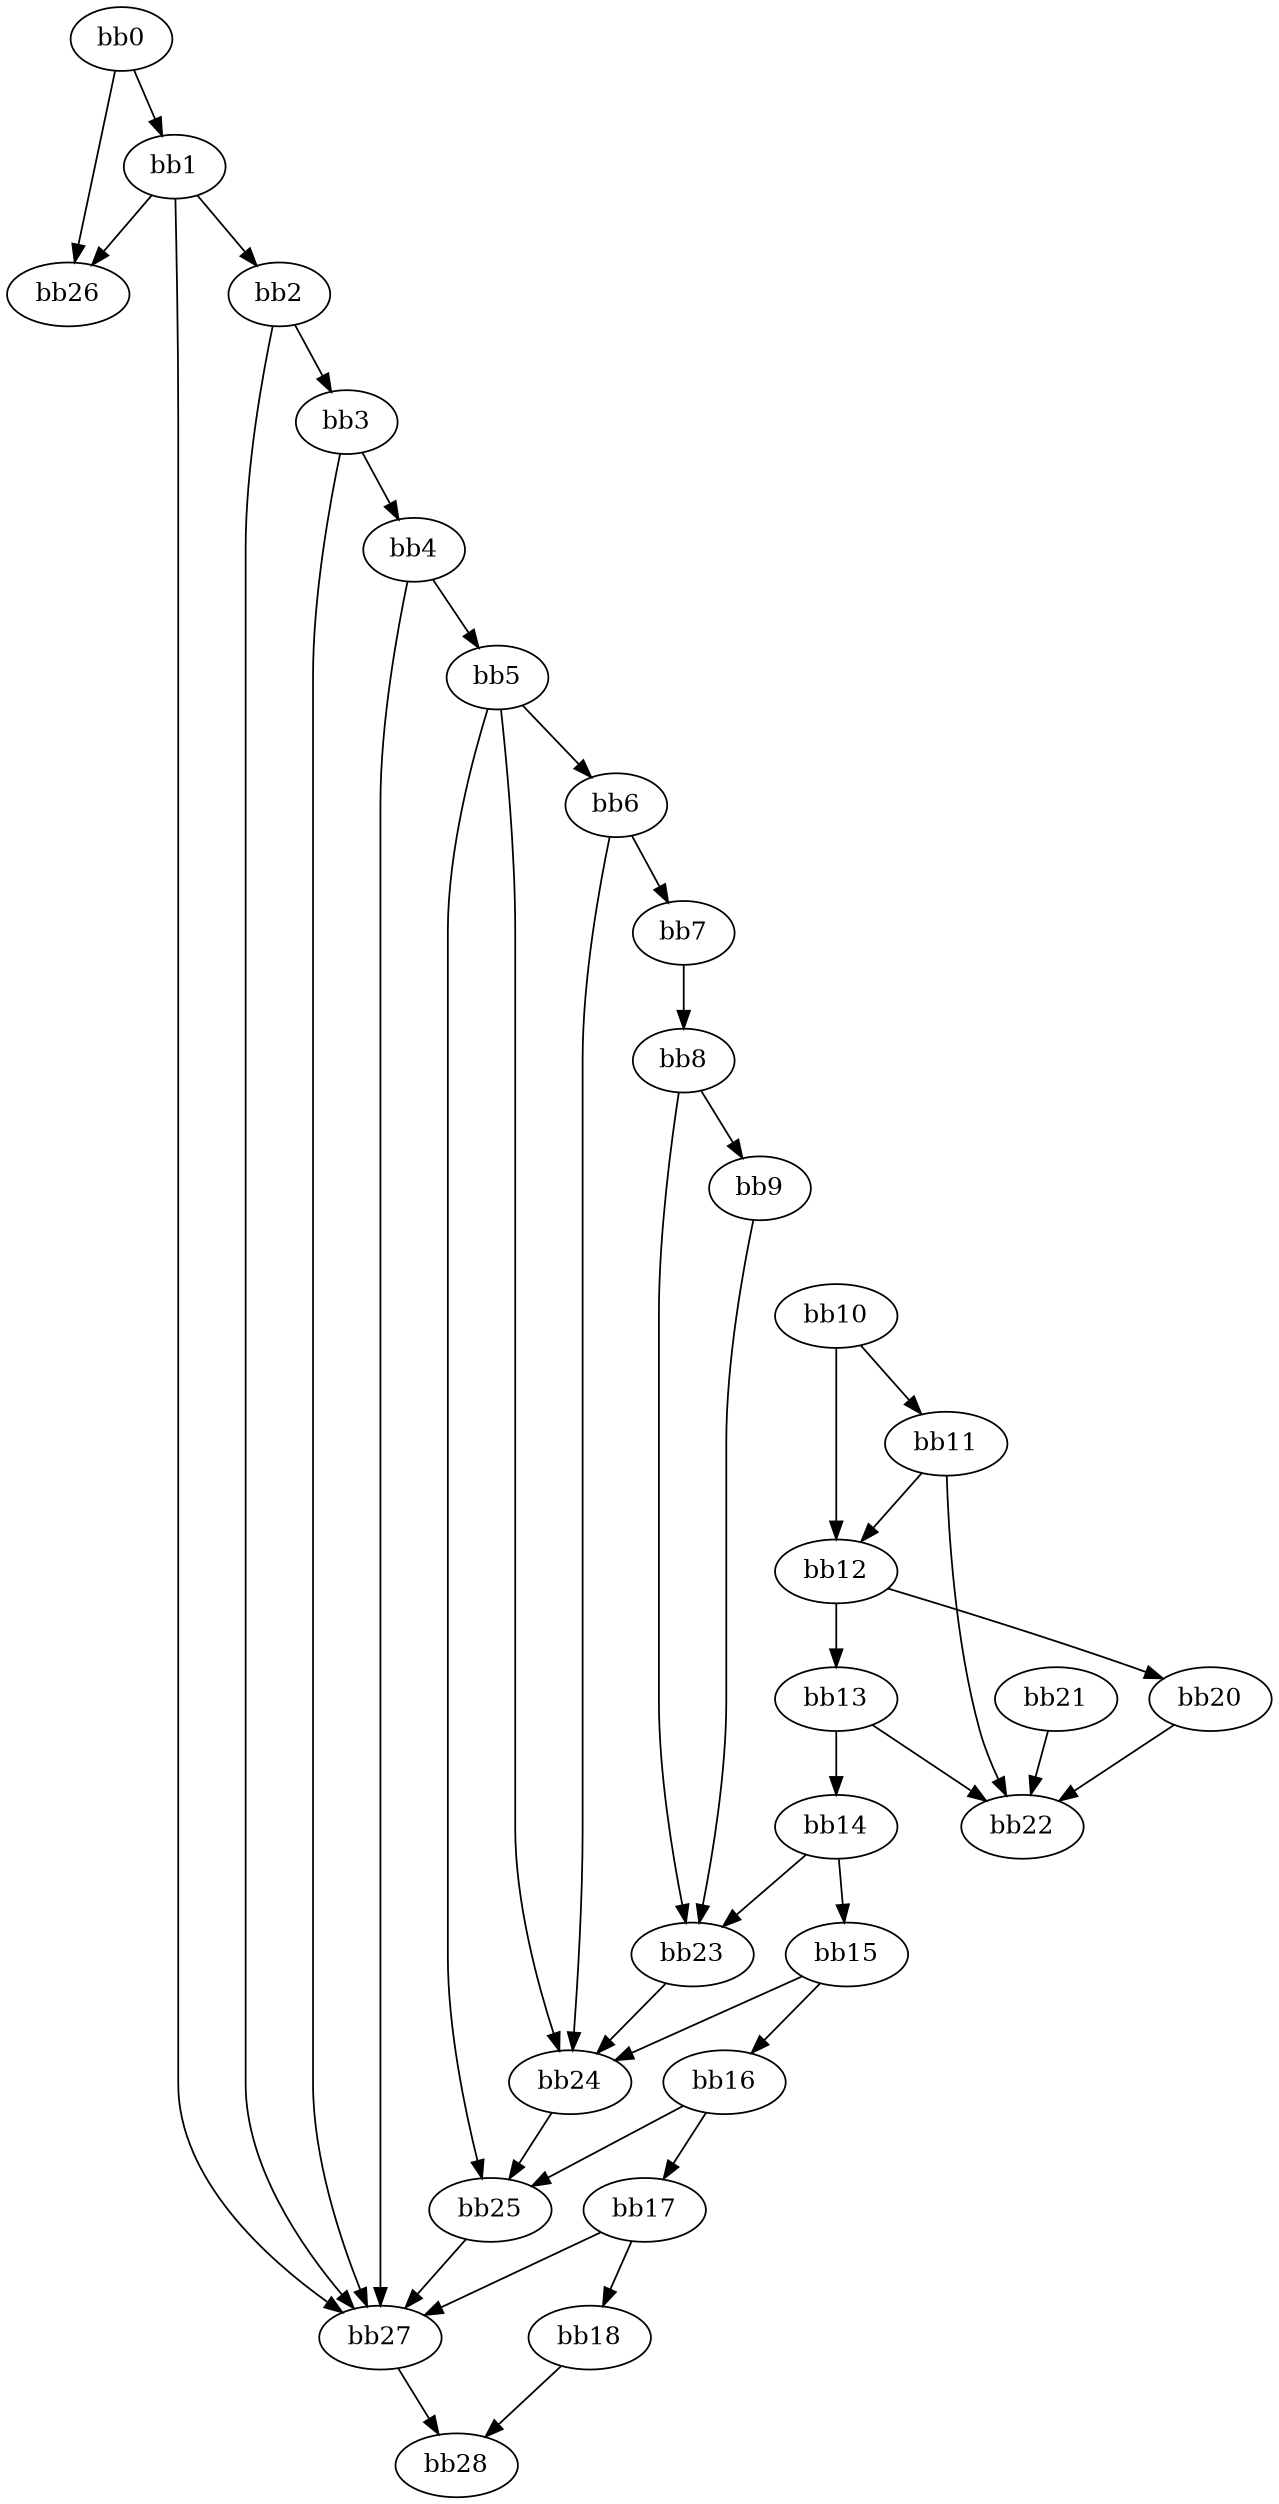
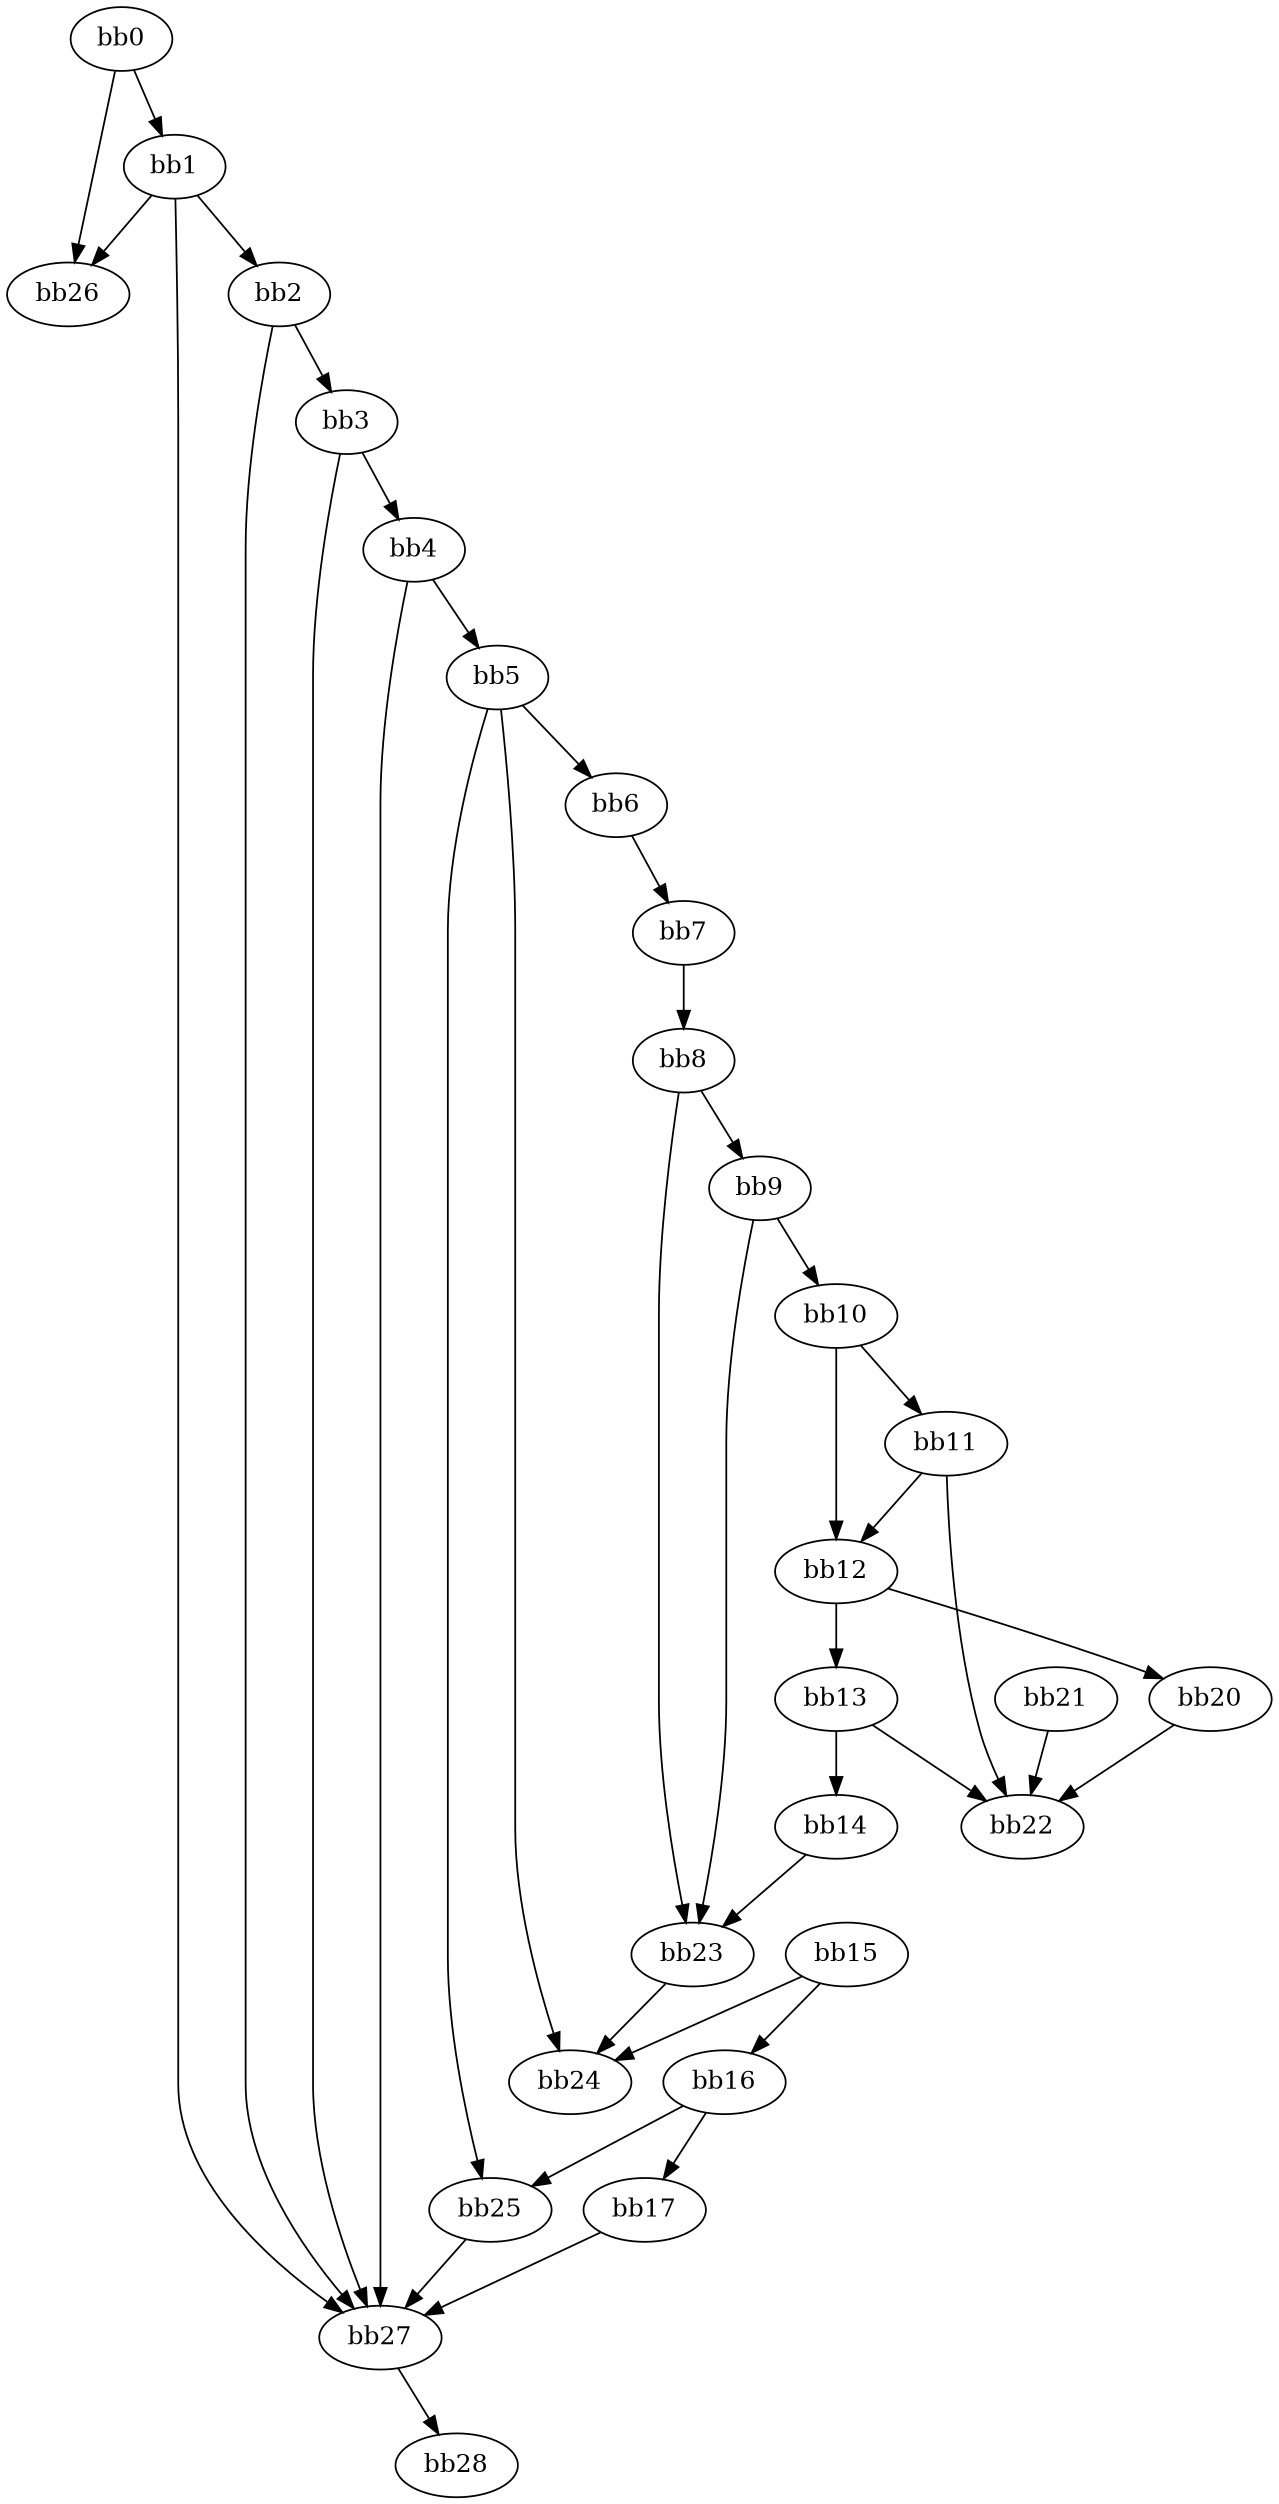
edge "bb9" -> "bb10": added
edge "bb6" -> "bb24": removed
edge "bb14" -> "bb15": removed
edge "bb24" -> "bb25": removed
node "bb18": removed
